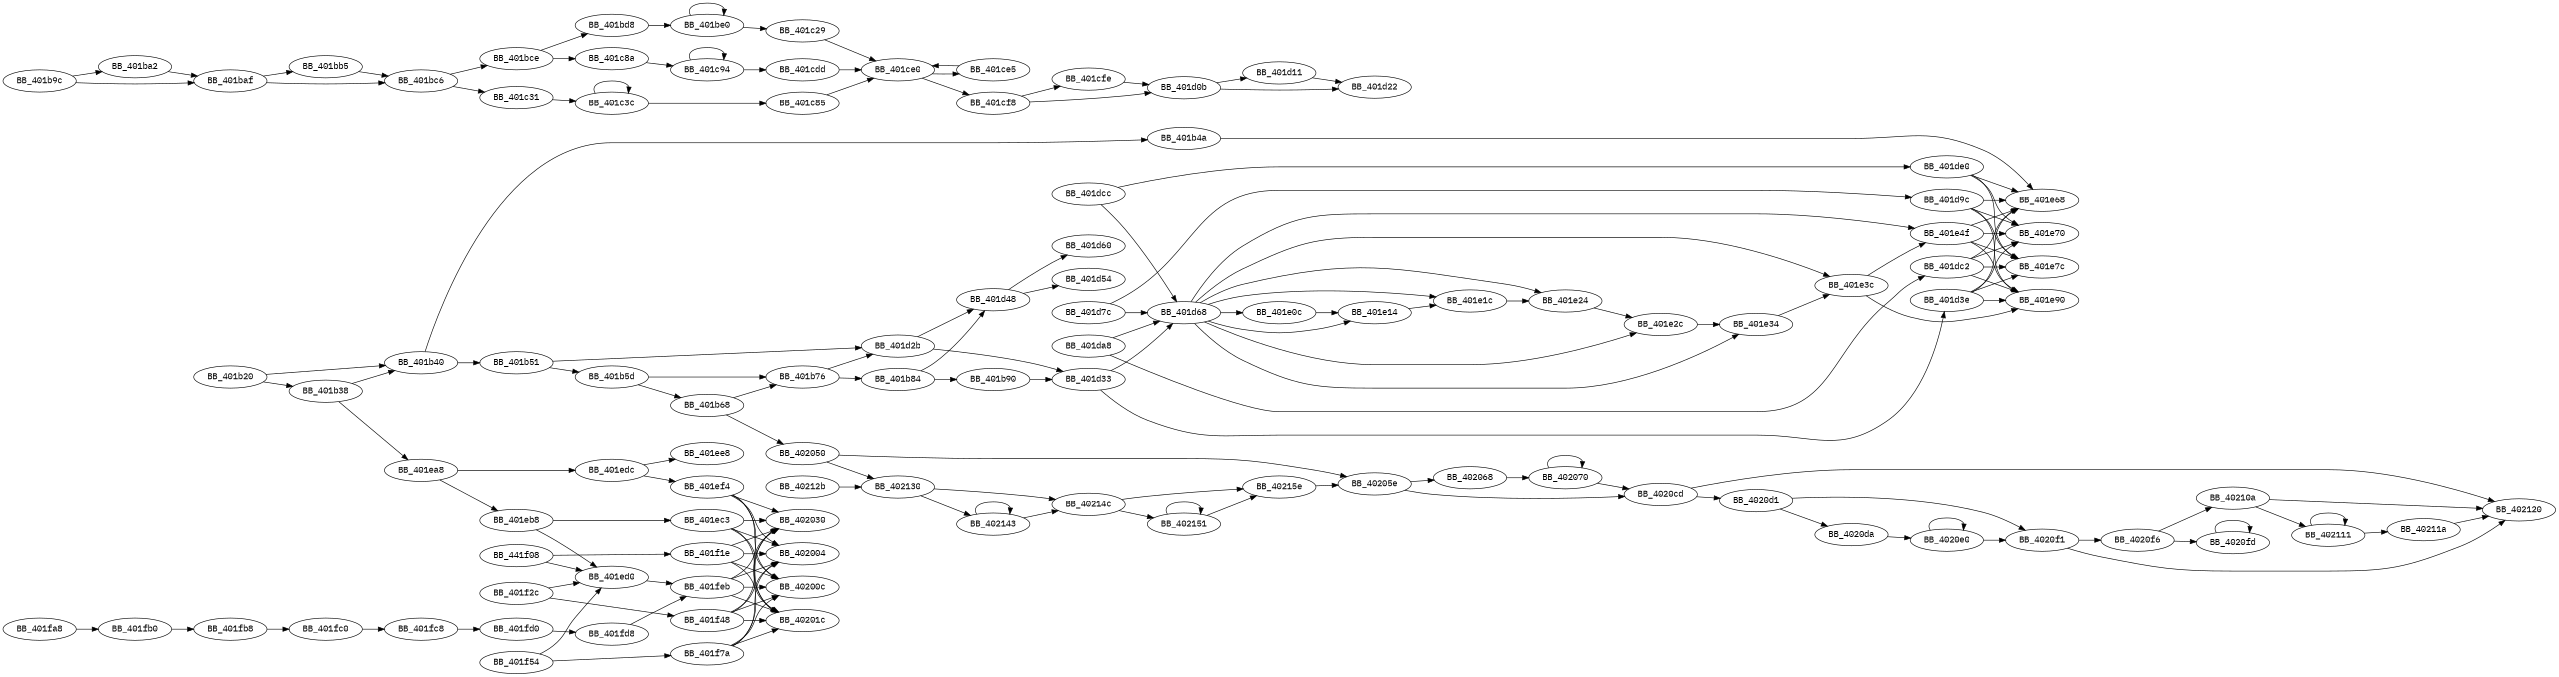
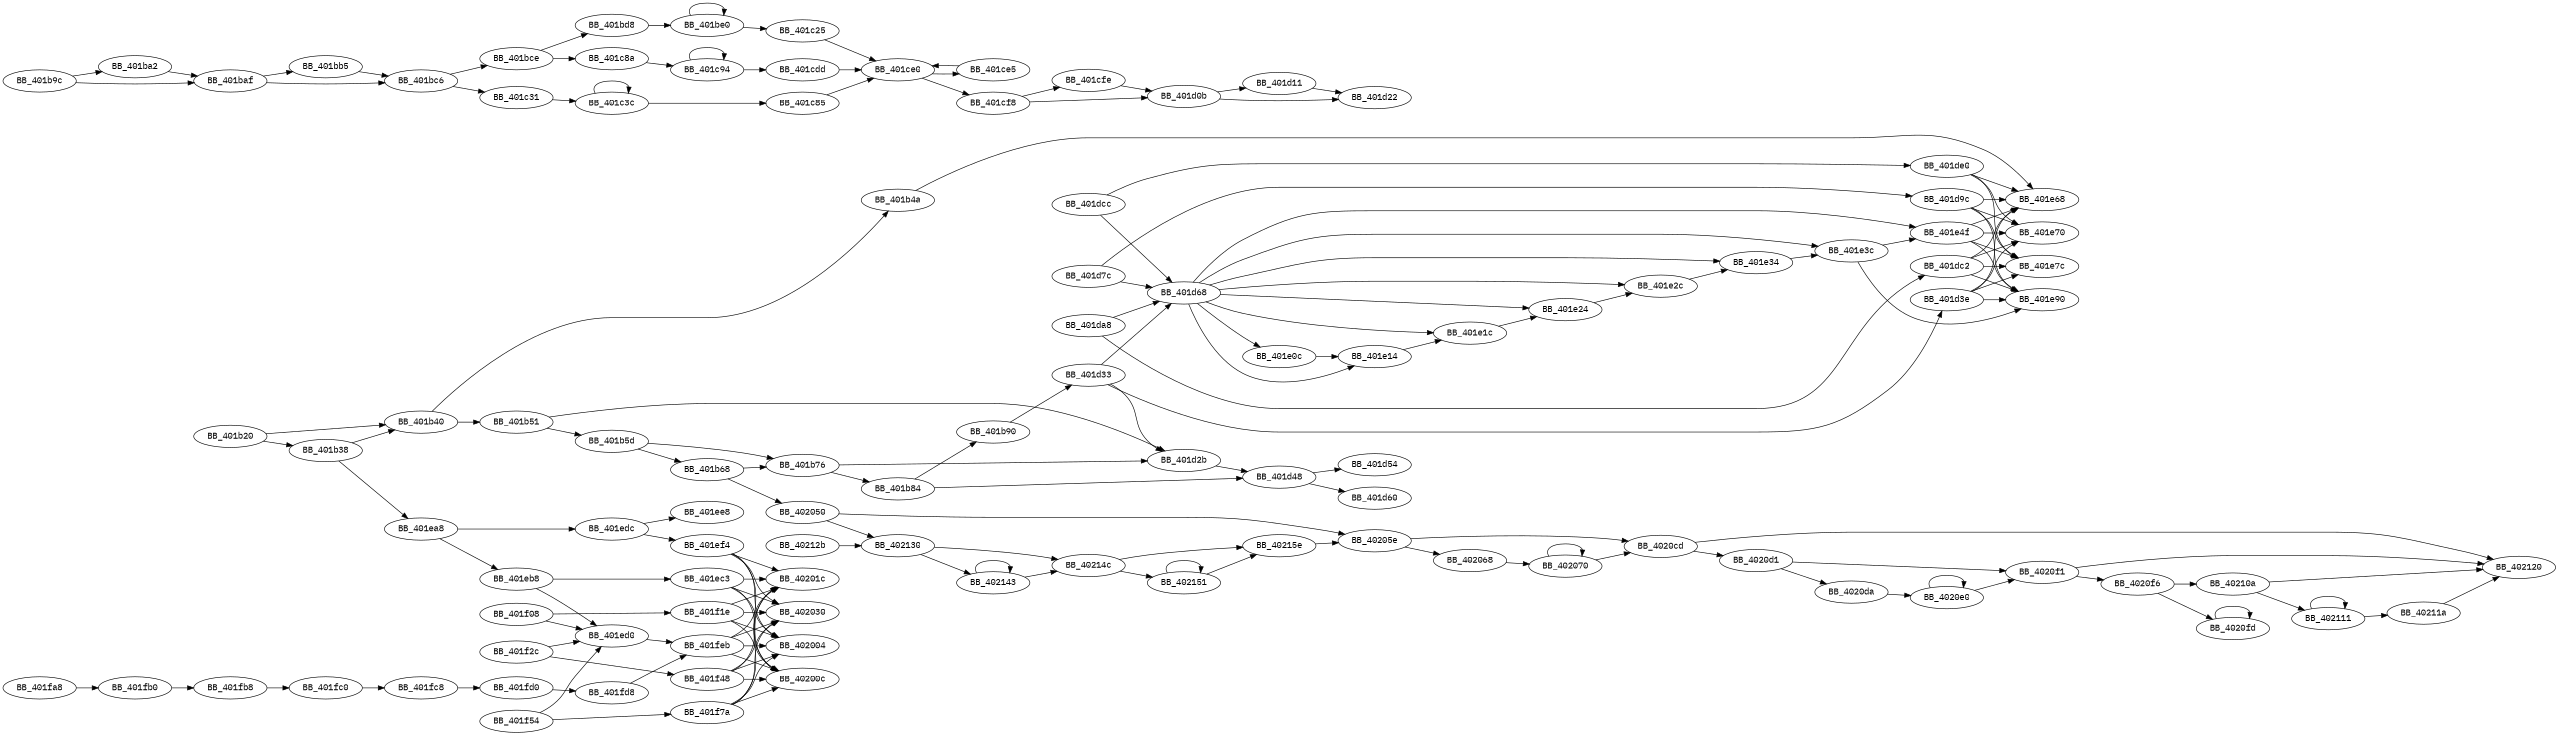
node "BB_401c29": label "BB_401c29" -> "BB_401c25"
edge "BB_401d2b" -> "BB_401d33": reversed
node "BB_441f08": label "BB_441f08" -> "BB_401f08"
